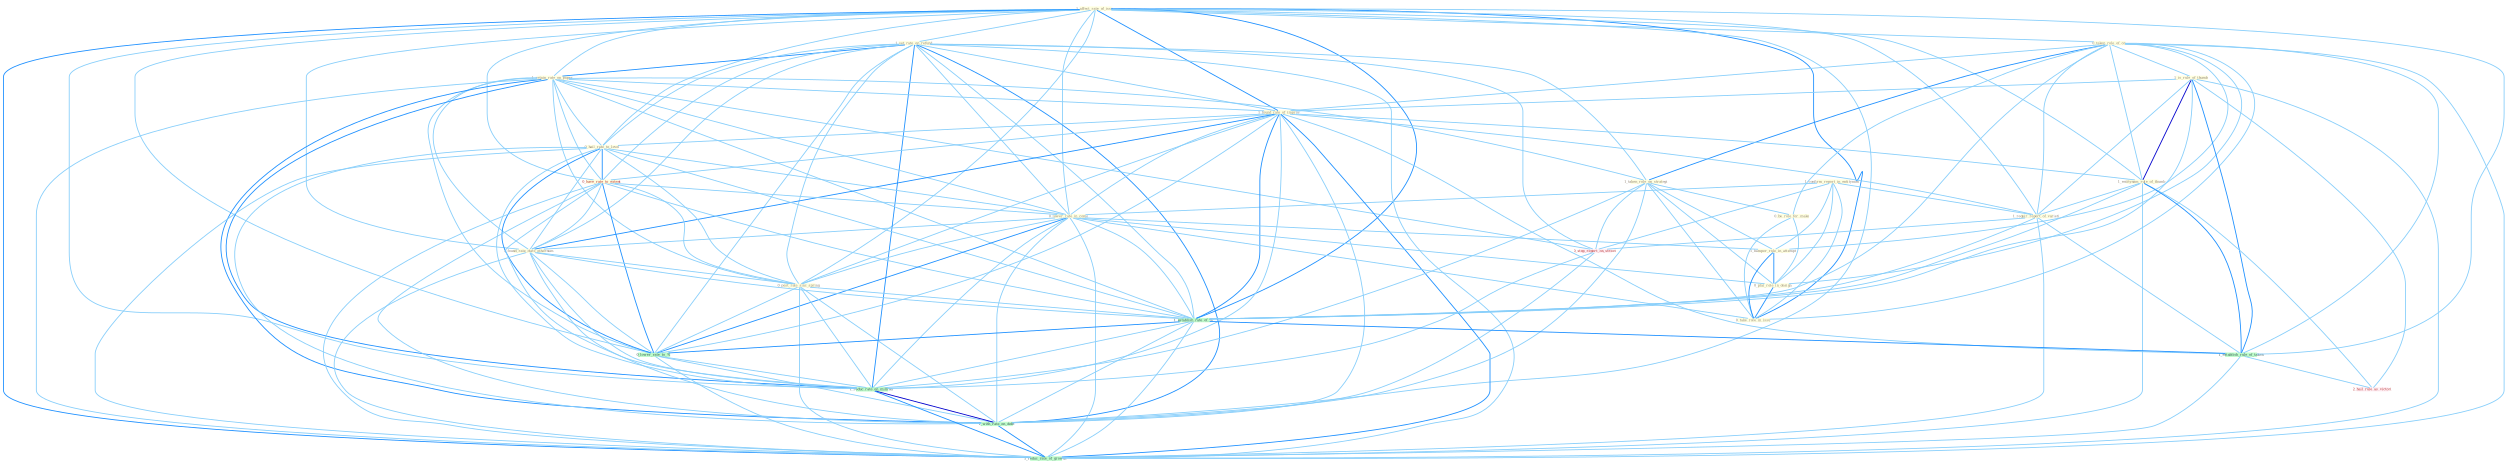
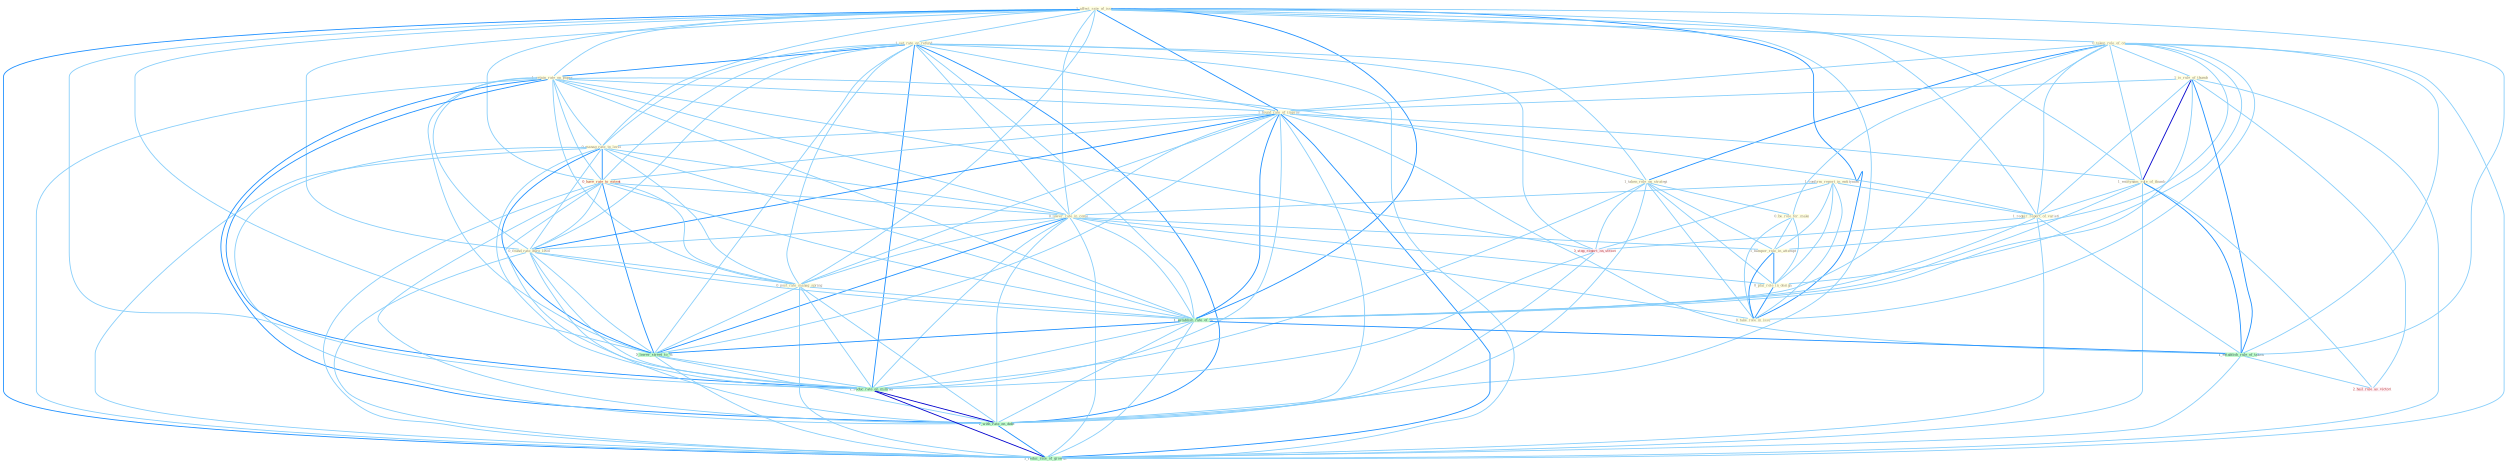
node "0_hail_rate_to_level": label "0_hail_rate_to_level" -> "0_manag_rate_to_level"
edge "0_be_role_for_make" -- "1_hamper_role_in_attempt": added
node "0_found_rate_dure_othernum": label "0_found_rate_dure_othernum" -> "0_found_rate_dure_level"
node "0_post_rate_sinc_spring": label "0_post_rate_sinc_spring" -> "0_post_rate_manag_spring"
node "0_lower_rate_to_%": label "0_lower_rate_to_%" -> "0_lower_street_to_%"
edge "1_reduc_rate_on_million" -- "1_reduc_rate_of_growth": color #1e90ff -> #0000cd
